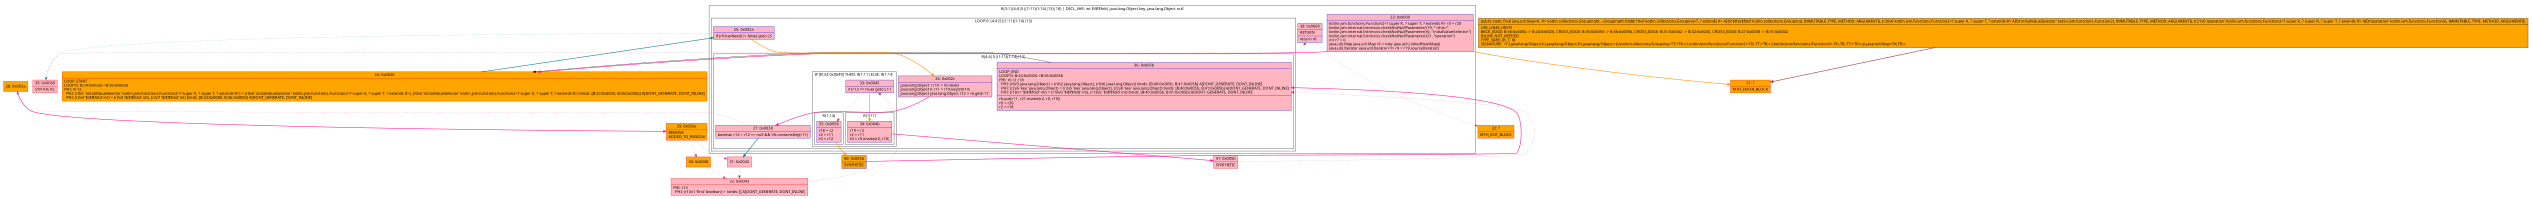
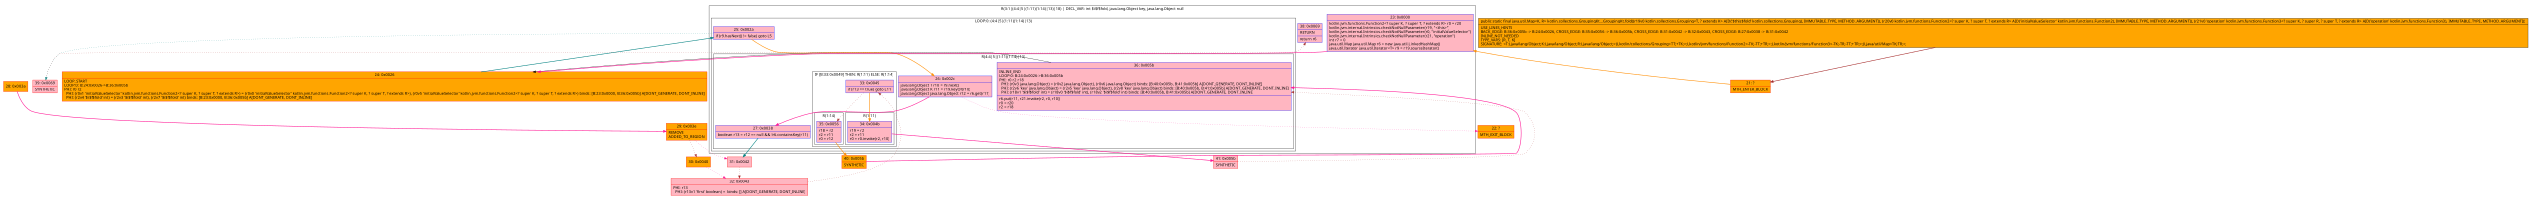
edge "23: 0x0000" -> "21: ?": reversed
node "36: 0x005b": text "LOOP_END" -> "INLINE_END"
edge "38: 0x0069" -> "22: ?": now "26: 0x002c" -> "22: ?"
edge "27: 0x0038" -> "28: 0x003a": removed
node "40: 0x005b": color blue -> red
